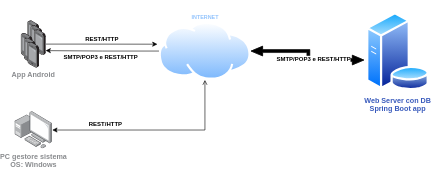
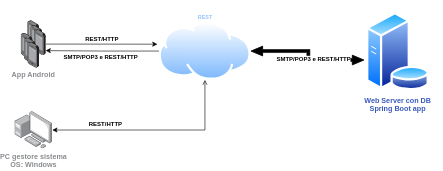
node "INTERNET": label "INTERNET" -> "REST"
